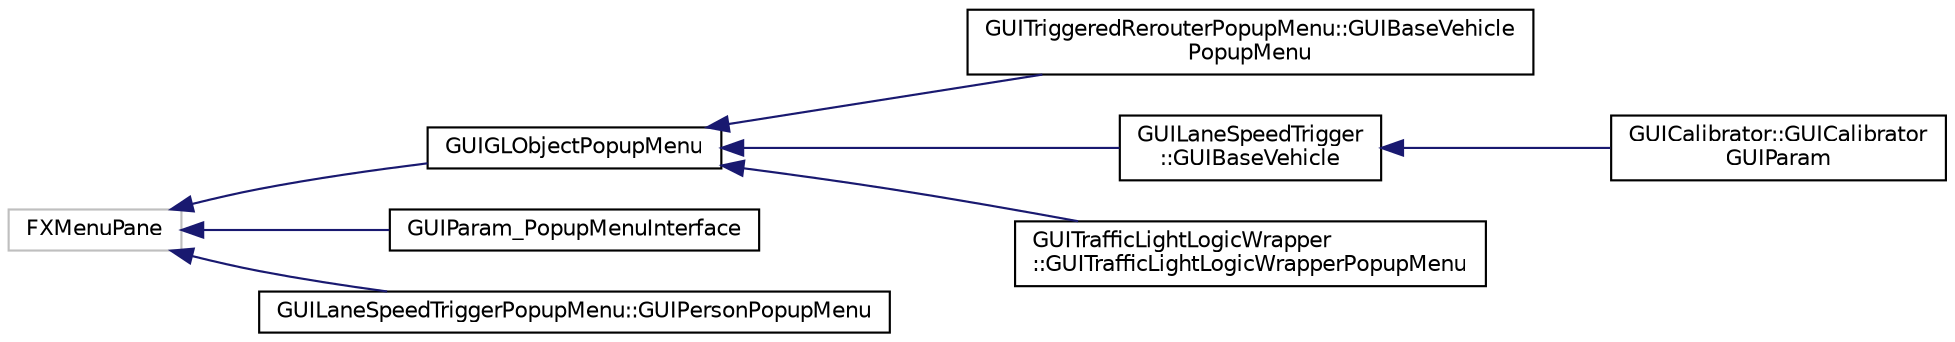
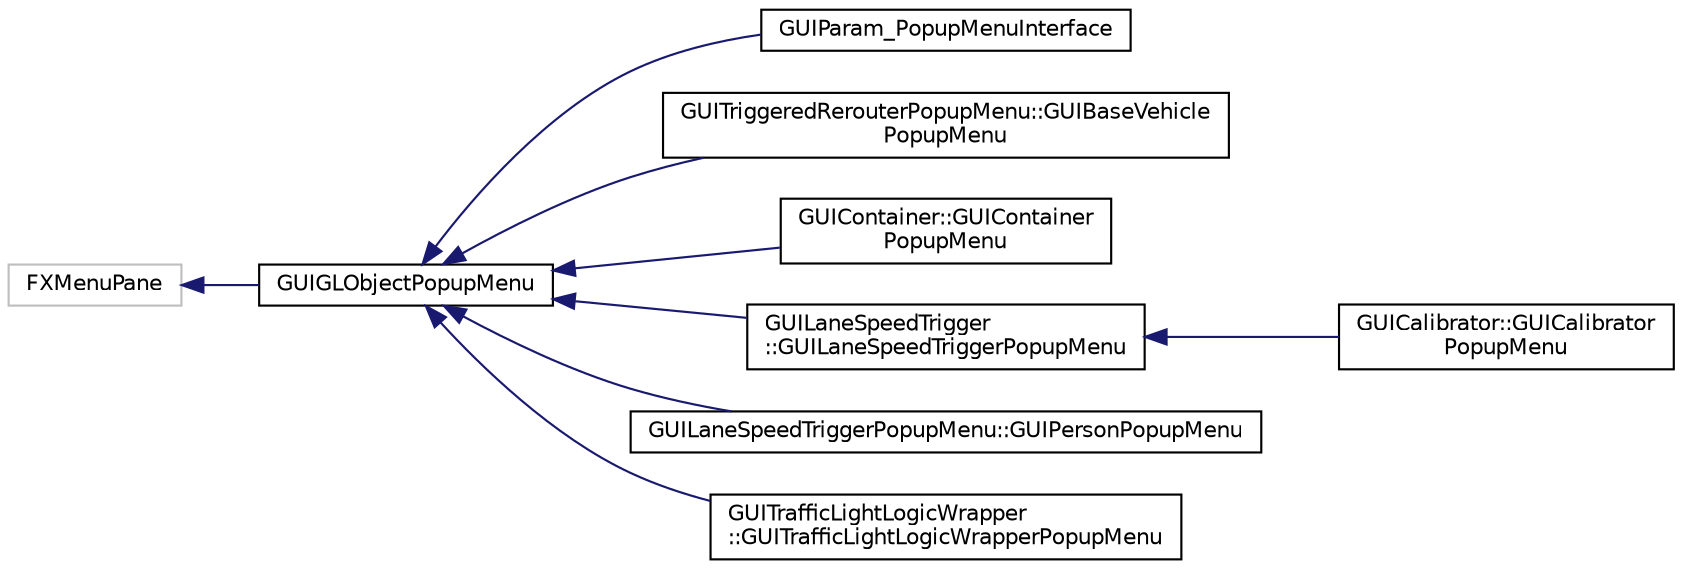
node "GUILaneSpeedTrigger ::GUIBaseVehicle": label "GUILaneSpeedTrigger ::GUIBaseVehicle" -> "GUILaneSpeedTrigger ::GUILaneSpeedTriggerPopupMenu"
node "GUICalibrator::GUICalibrator GUIParam": label "GUICalibrator::GUICalibrator GUIParam" -> "GUICalibrator::GUICalibrator PopupMenu"
edge "GUIParam_PopupMenuInterface" -> "FXMenuPane": now "GUIParam_PopupMenuInterface" -> "GUIGLObjectPopupMenu"
node "GUIContainer::GUIContainer PopupMenu": added
edge "GUILaneSpeedTriggerPopupMenu::GUIPersonPopupMenu" -> "FXMenuPane": now "GUILaneSpeedTriggerPopupMenu::GUIPersonPopupMenu" -> "GUIGLObjectPopupMenu"
